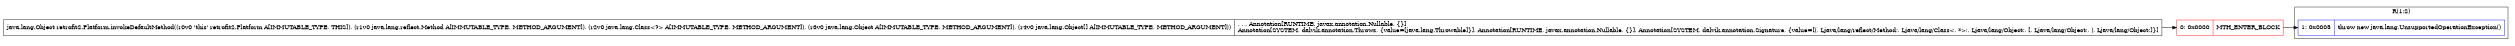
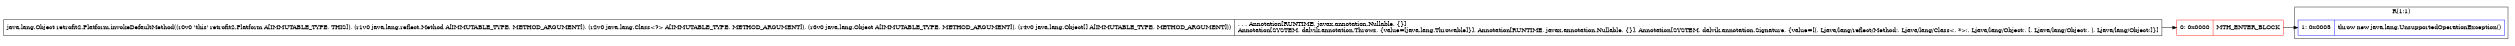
cluster "R(1:2)": label "R(1:2)" -> "R(1:1)"
